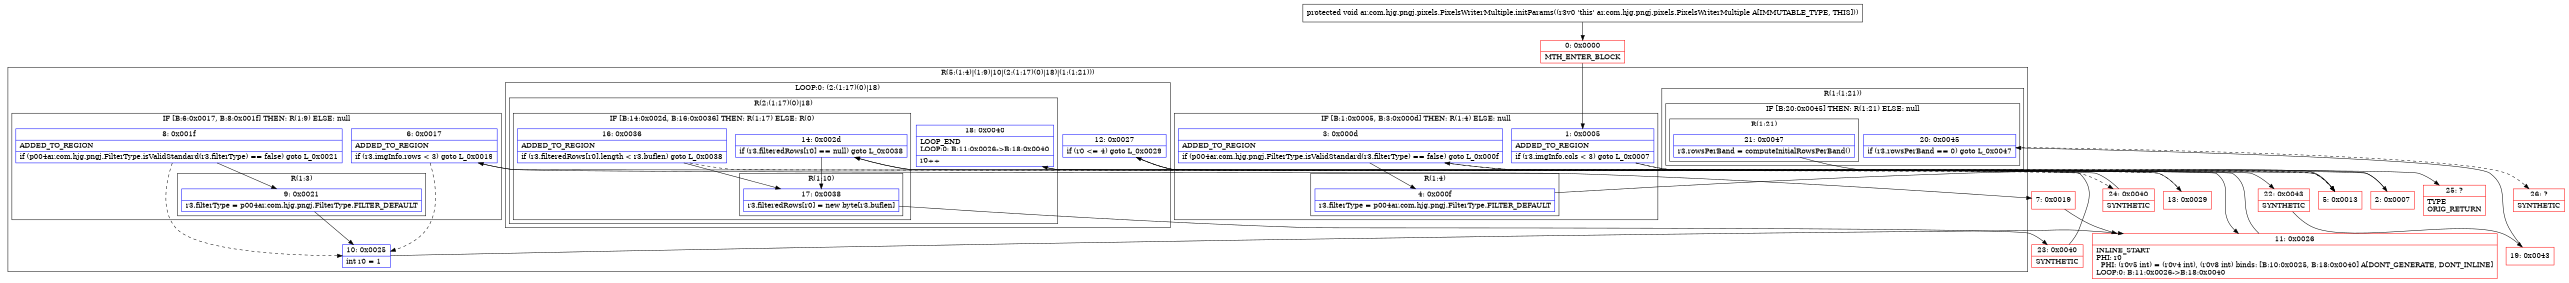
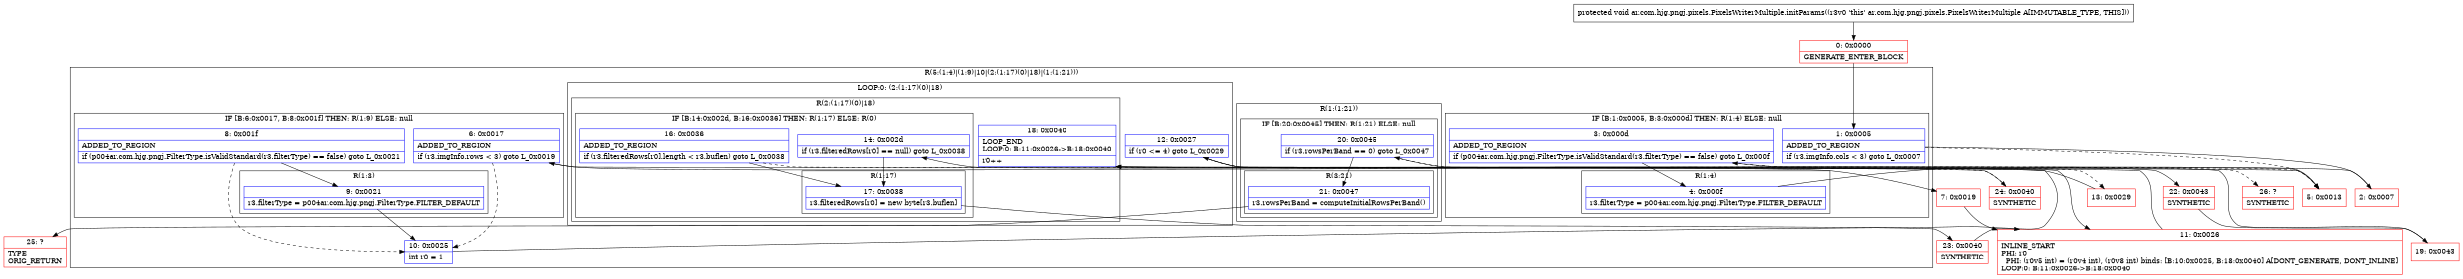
node "0: 0x0000": text "MTH_ENTER_BLOCK" -> "GENERATE_ENTER_BLOCK"
cluster "R(1:21)": label "R(1:21)" -> "R(3:21)"
edge "23: 0x0040" -> "14: 0x002d": now "23: 0x0040" -> "18: 0x0040"
edge "20: 0x0045" -> "21: 0x0047": added
cluster "R(1:10)": label "R(1:10)" -> "R(1:17)"
